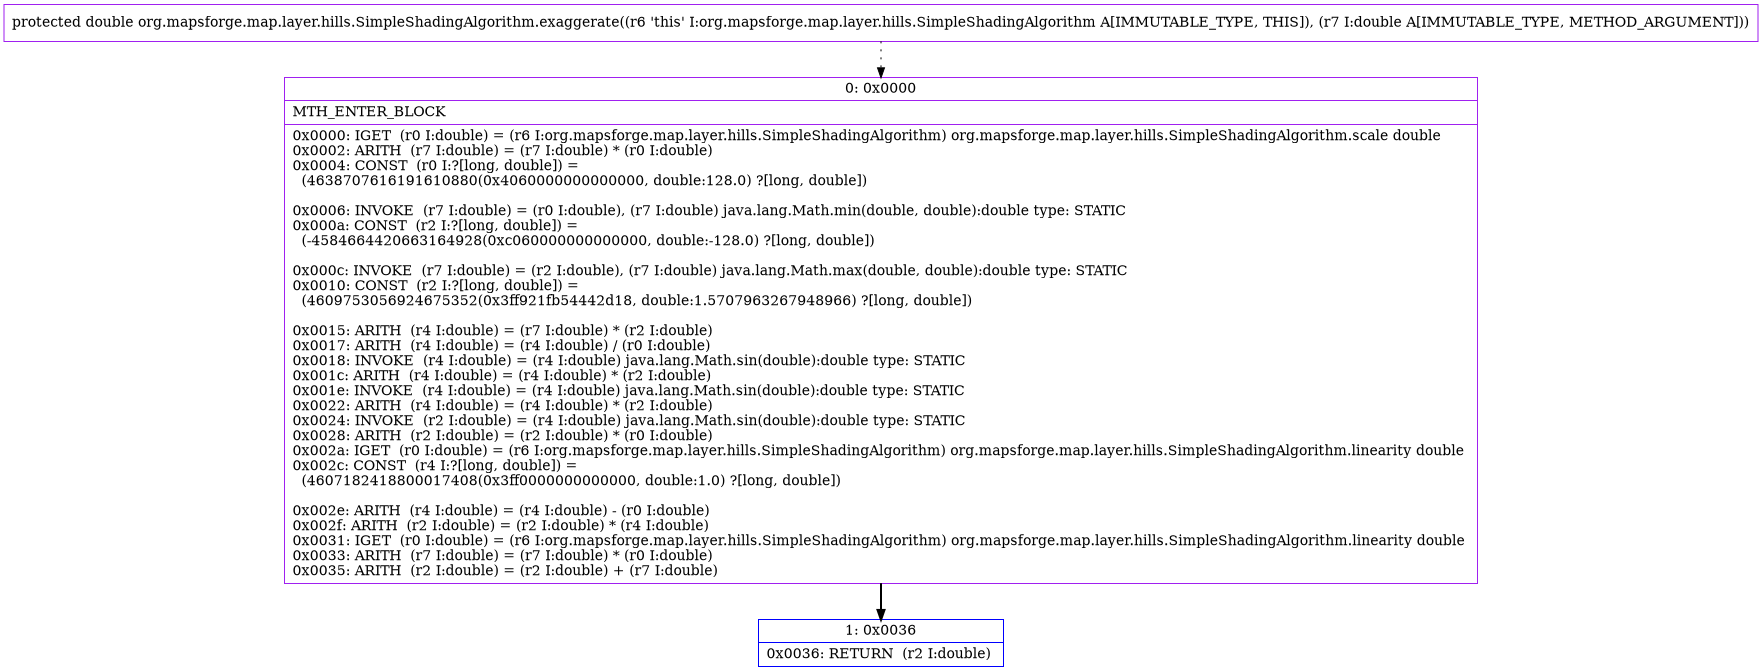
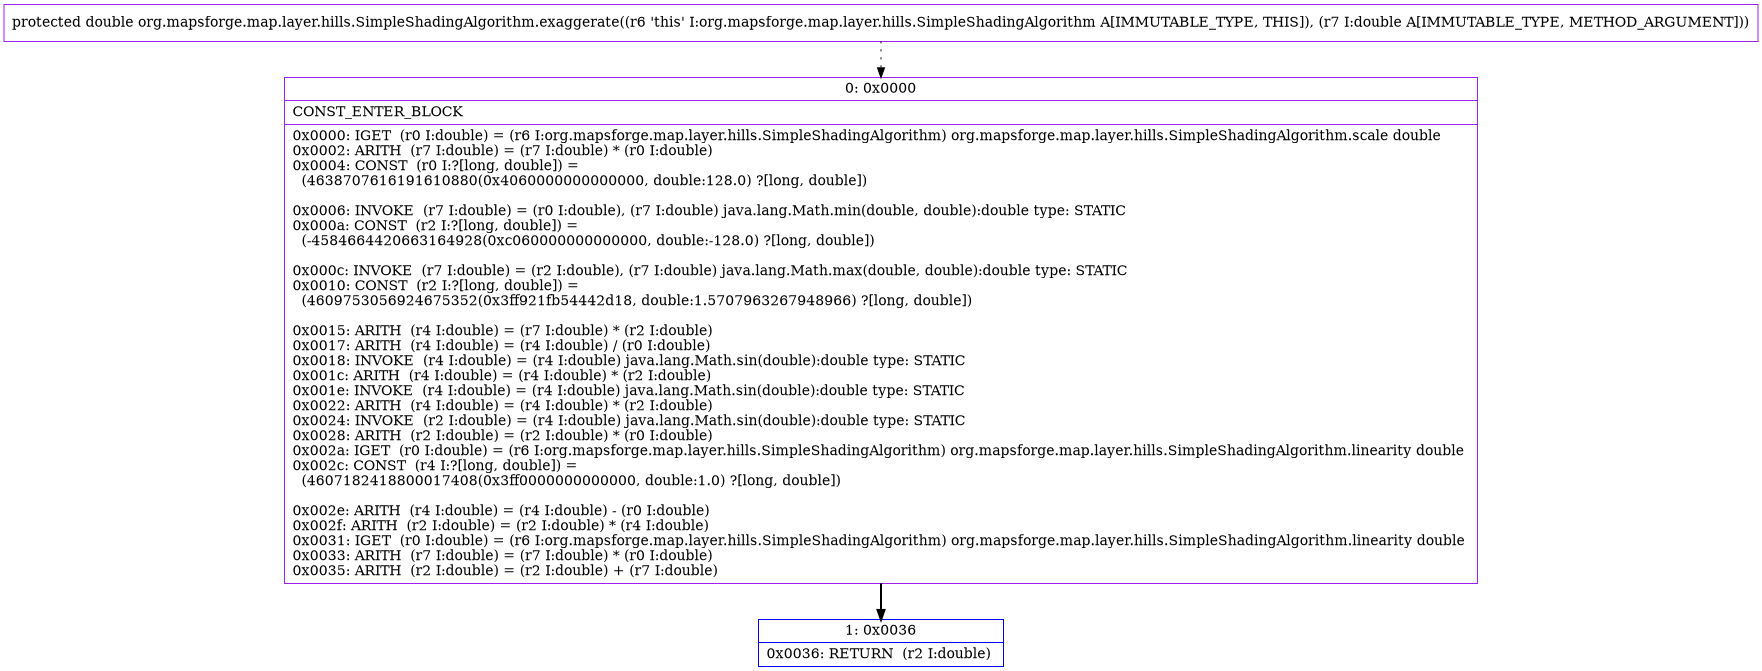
node "0: 0x0000": text "MTH_ENTER_BLOCK" -> "CONST_ENTER_BLOCK"
